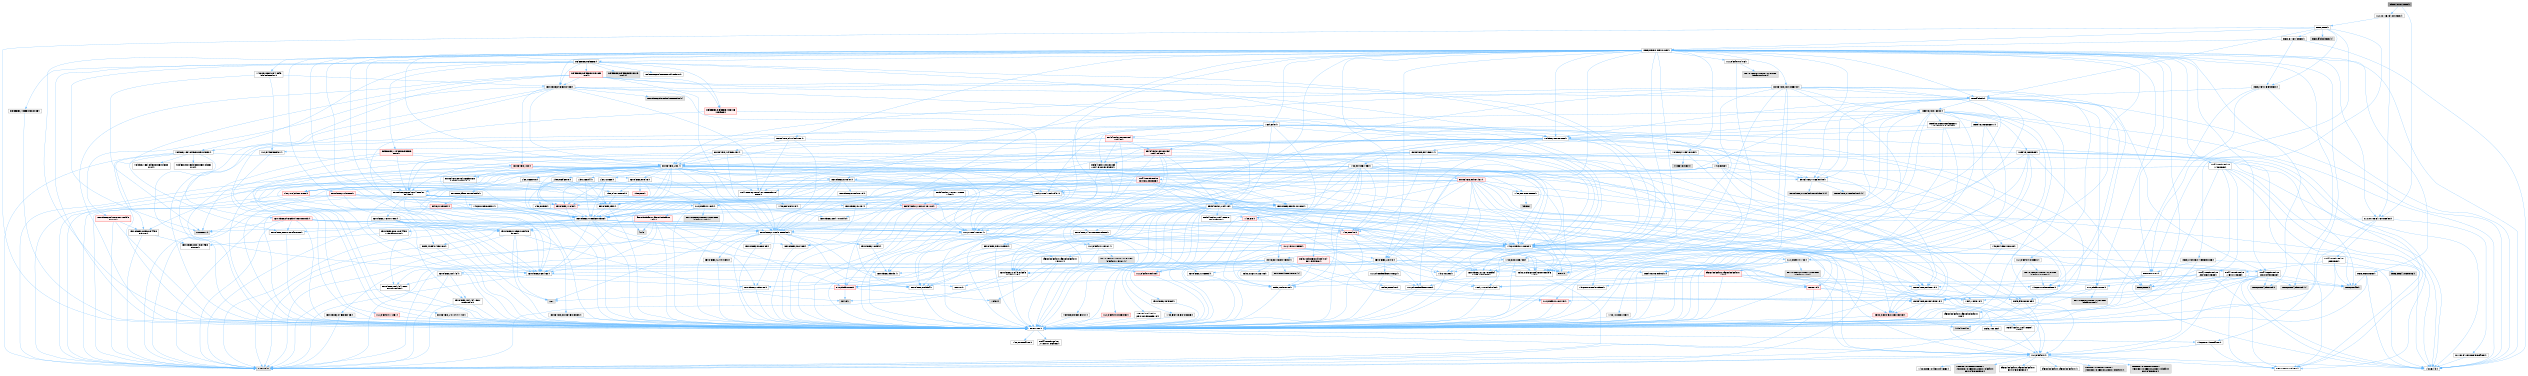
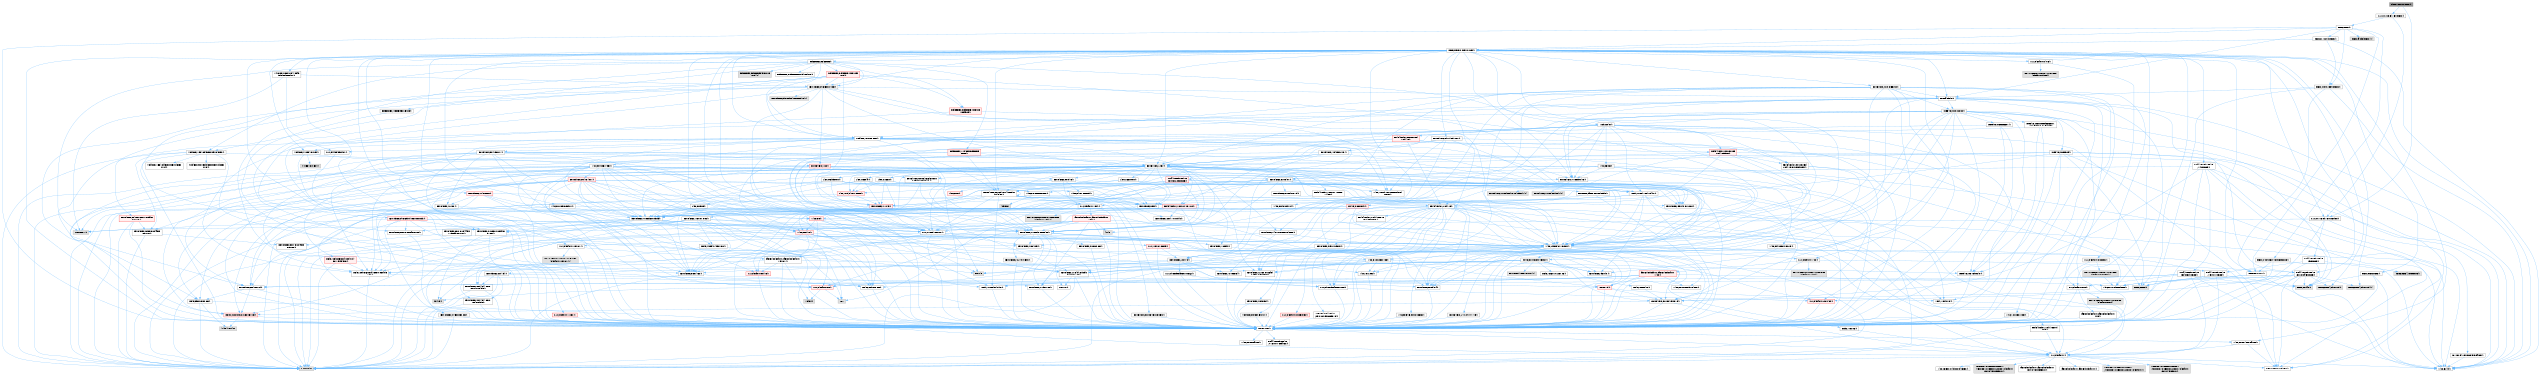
node "ArchiveSave/IntrusiveUnsetOptional State.h": label "ArchiveSave/IntrusiveUnsetOptional State.h" -> "Misc/IntrusiveUnsetOptional State.h"
edge "Serialization/Archive.h" -> "Misc/VarArgs.h": now "Serialization/Archive.h" -> "HAL/ThreadSafeCounter.h"
